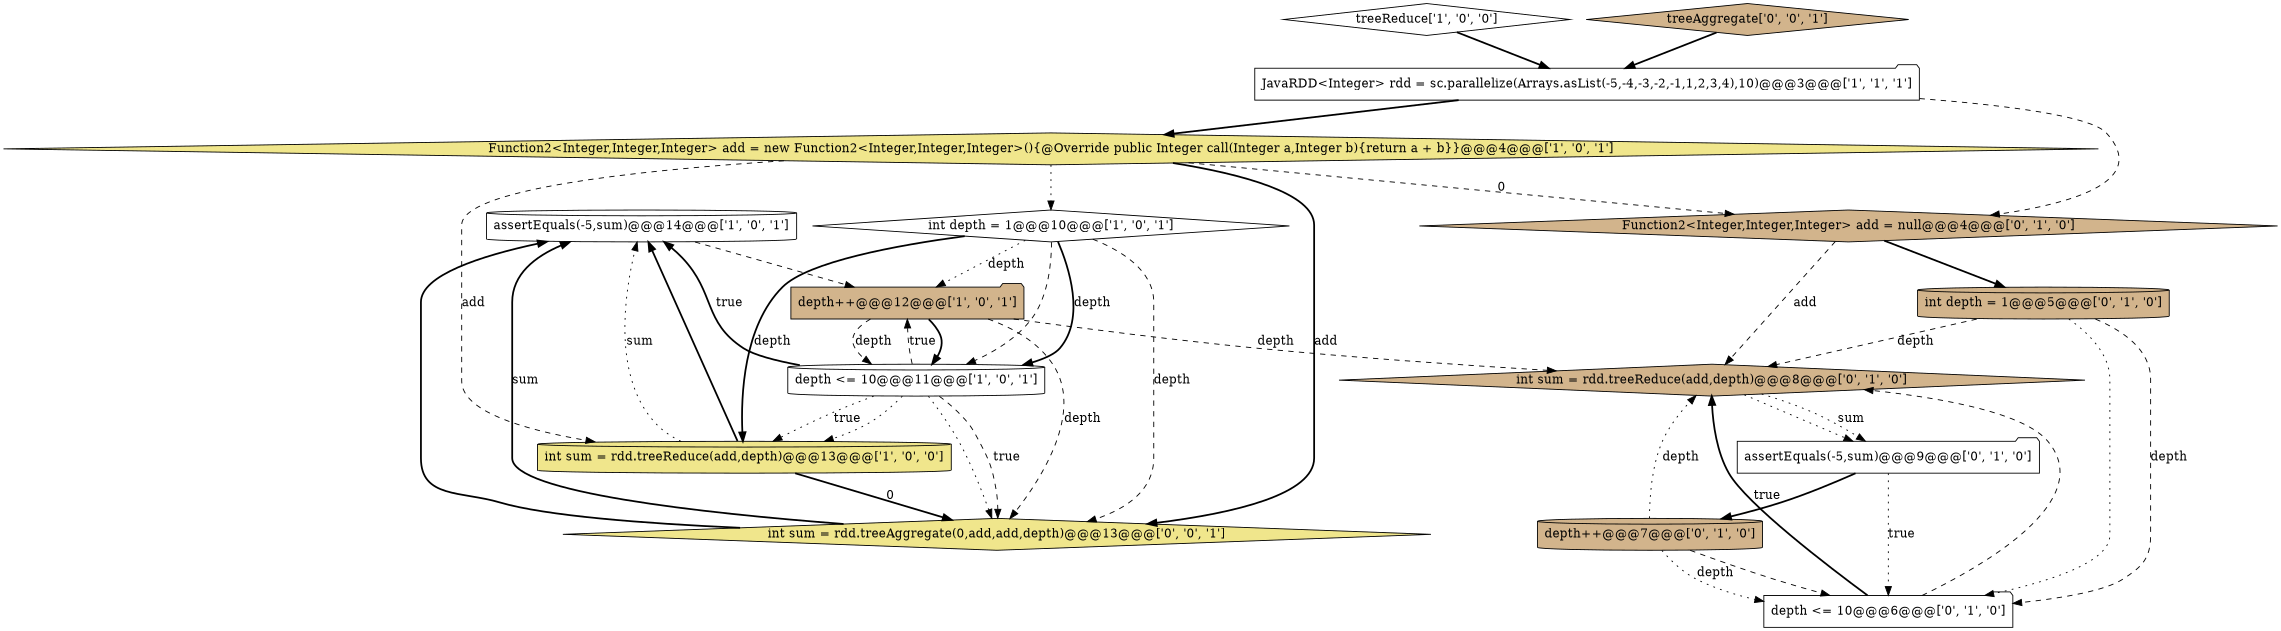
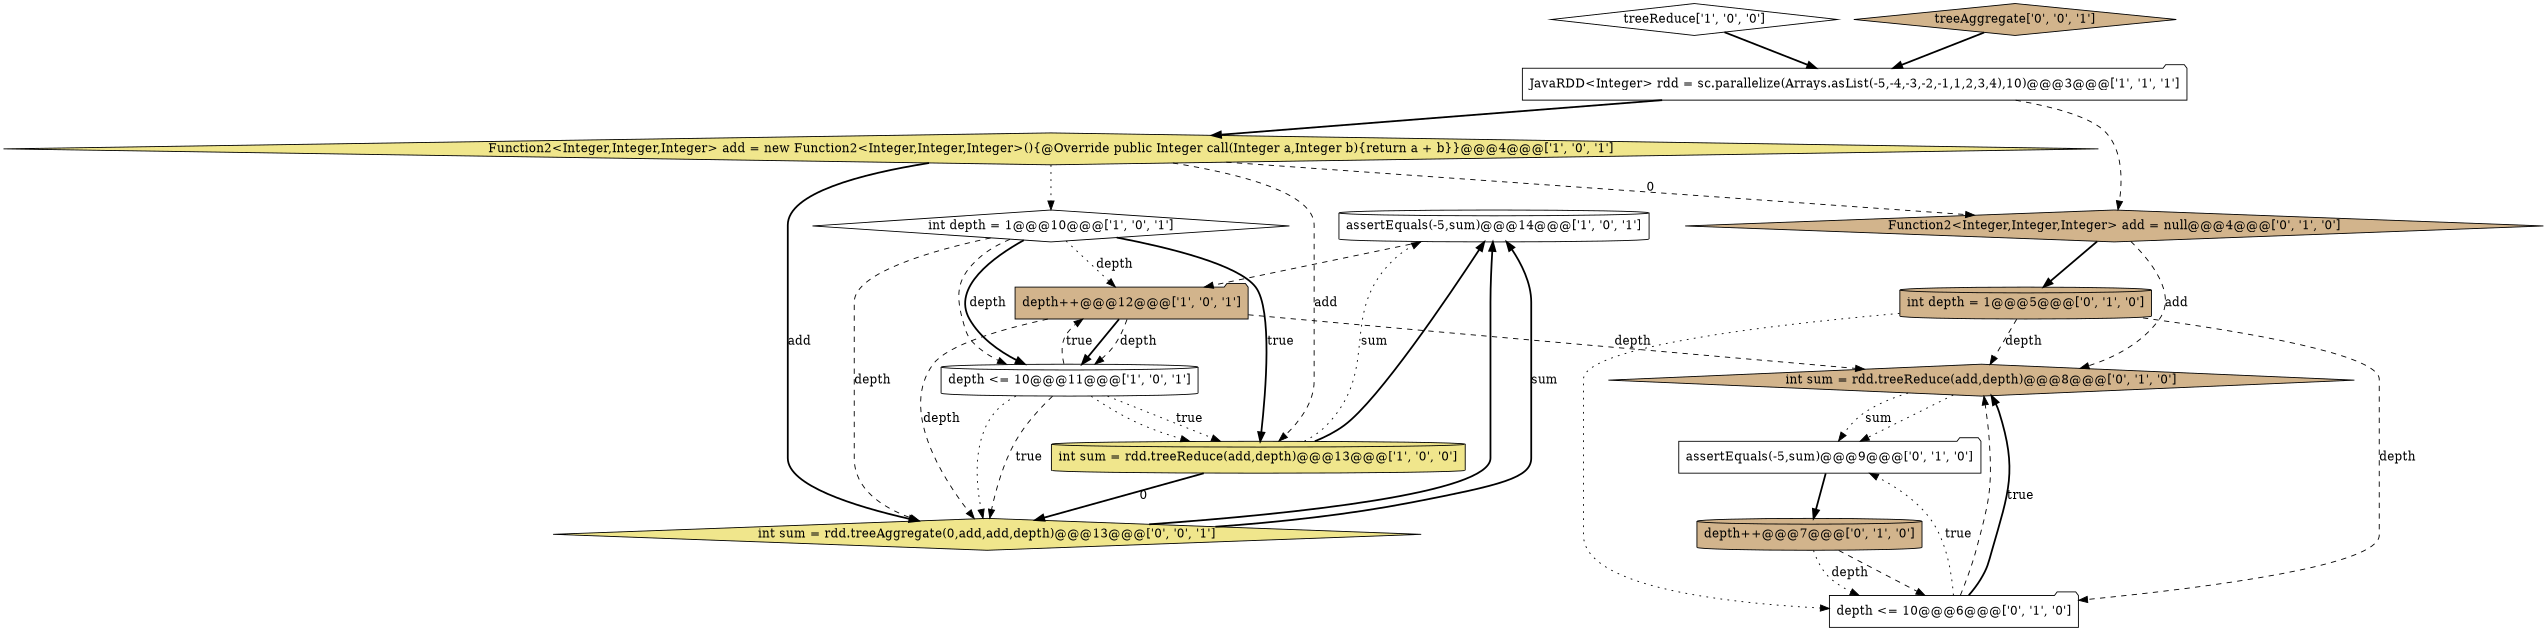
edge "depth <= 10@@@11@@@['1', '0', '1']" -> "assertEquals(-5,sum)@@@14@@@['1', '0', '1']": removed, label "true"
edge "int depth = 1@@@10@@@['1', '0', '1']" -> "int sum = rdd.treeReduce(add,depth)@@@13@@@['1', '0', '0']": label "depth" -> "true"
edge "depth++@@@7@@@['0', '1', '0']" -> "int sum = rdd.treeReduce(add,depth)@@@8@@@['0', '1', '0']": removed, label "depth"
edge "assertEquals(-5,sum)@@@9@@@['0', '1', '0']" -> "depth <= 10@@@6@@@['0', '1', '0']": reversed
